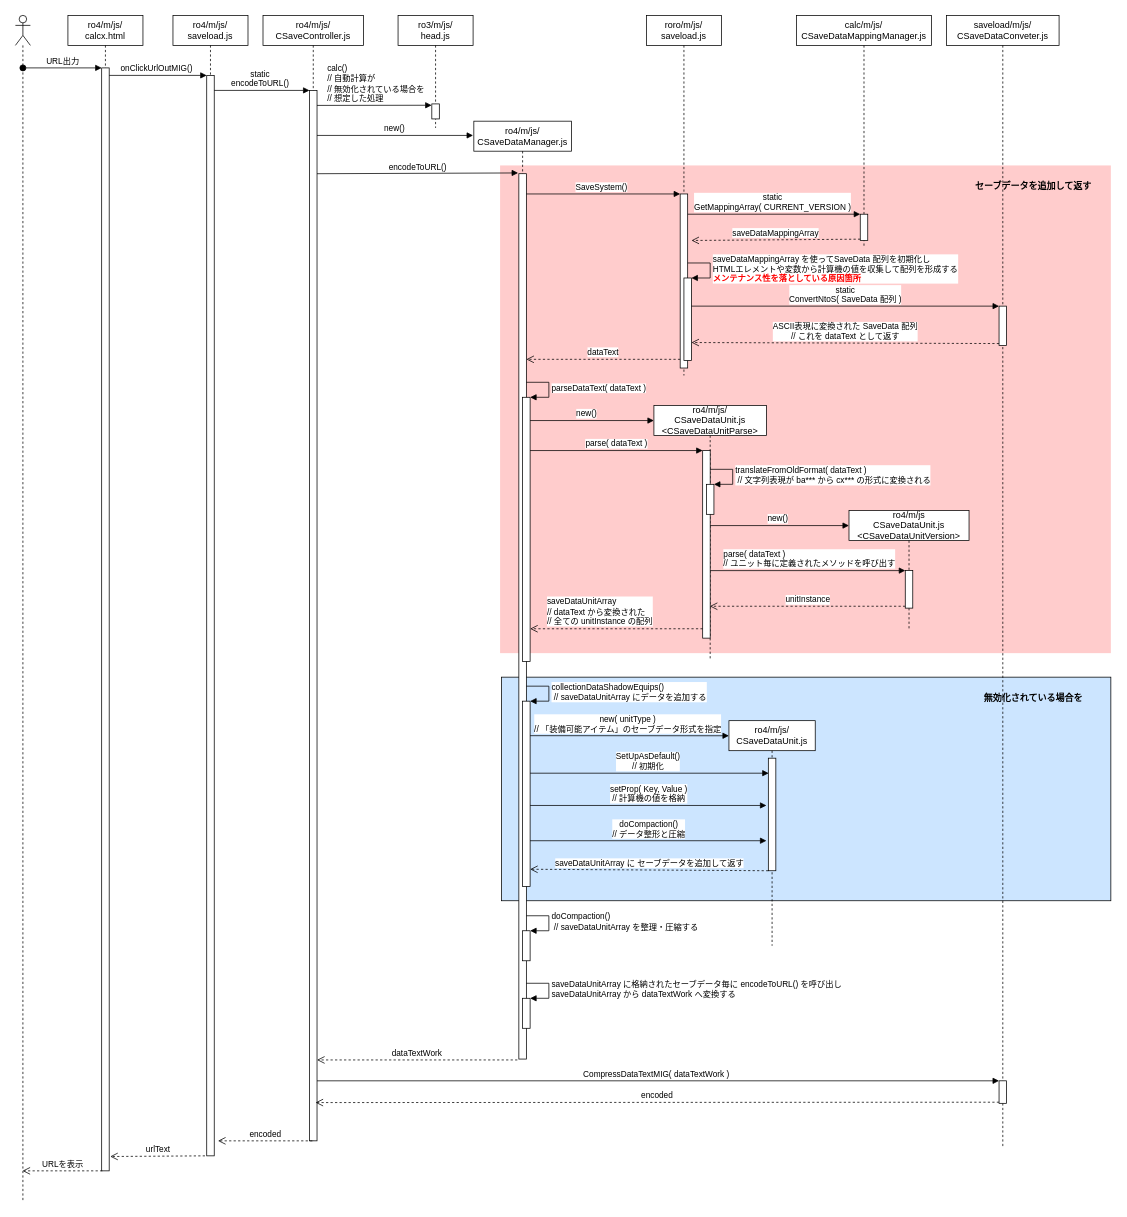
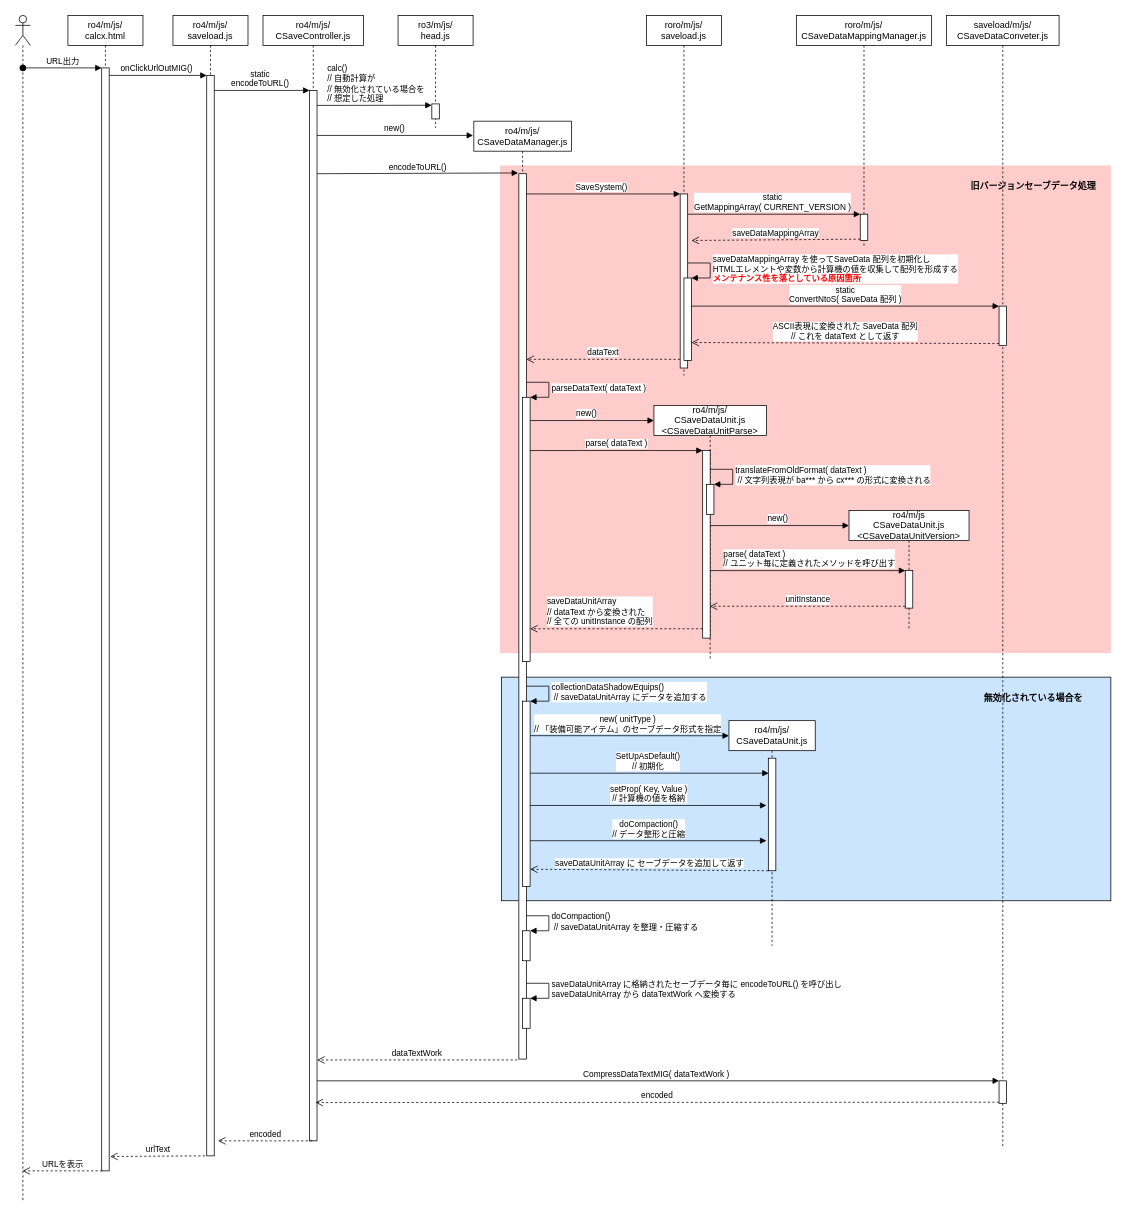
node "calc/m/js/ CSaveDataMappingManager.js": label "calc/m/js/ CSaveDataMappingManager.js" -> "roro/m/js/ CSaveDataMappingManager.js"
node "セーブデータを追加して返す": label "セーブデータを追加して返す" -> "旧バージョンセーブデータ処理"
